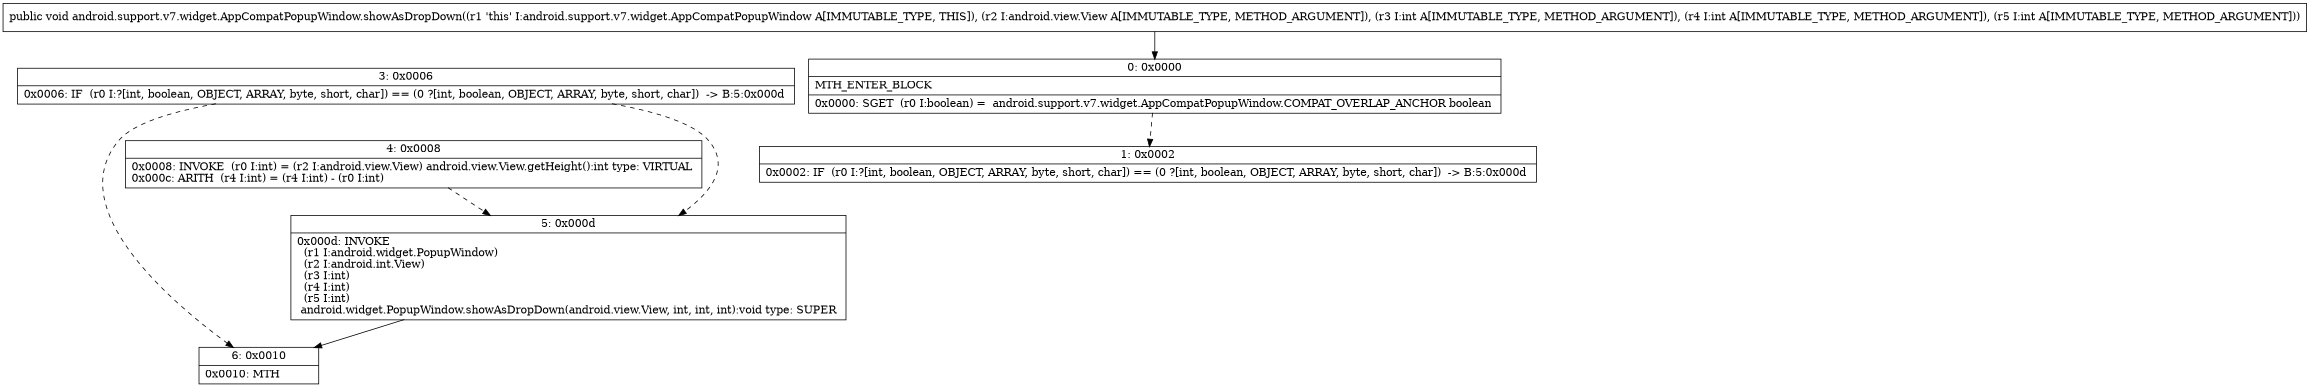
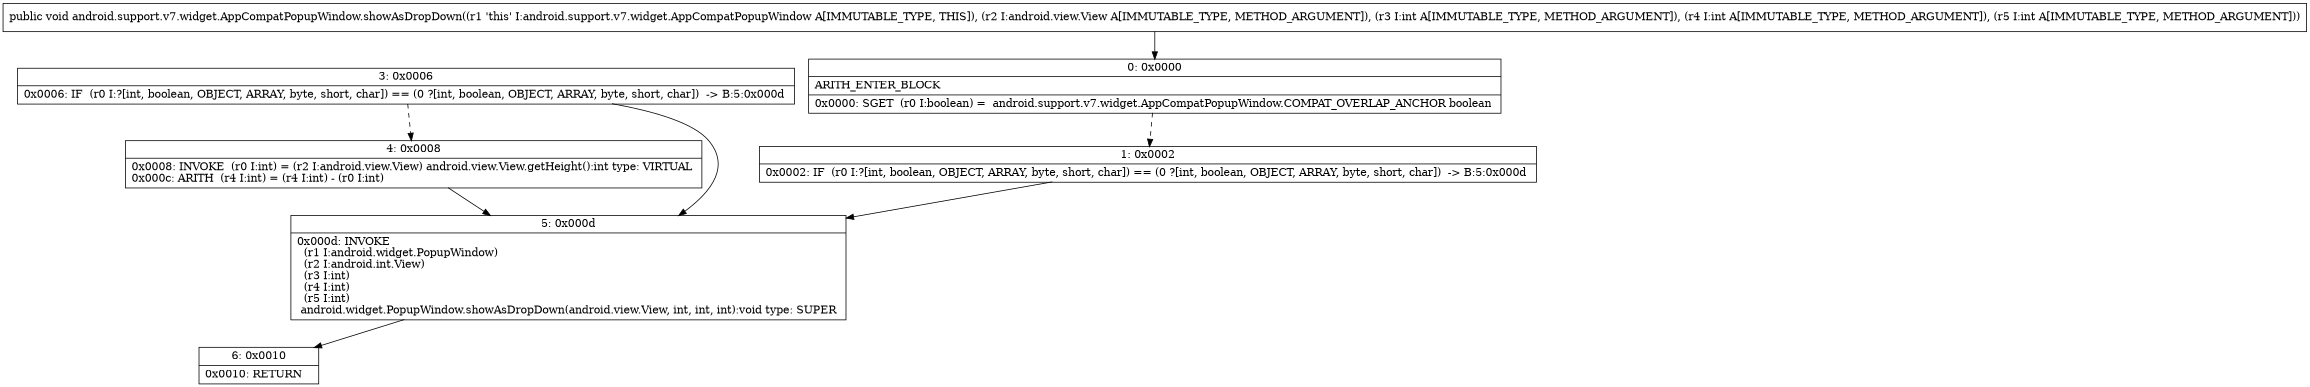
node "0: 0x0000": text "MTH_ENTER_BLOCK" -> "ARITH_ENTER_BLOCK"
edge "3: 0x0006" -> "5: 0x000d": style dashed -> solid
edge "4: 0x0008" -> "5: 0x000d": style dashed -> solid
edge "1: 0x0002" -> "5: 0x000d": added
edge "3: 0x0006" -> "6: 0x0010": now "3: 0x0006" -> "4: 0x0008"
node "6: 0x0010": text "0x0010: MTH" -> "0x0010: RETURN"
